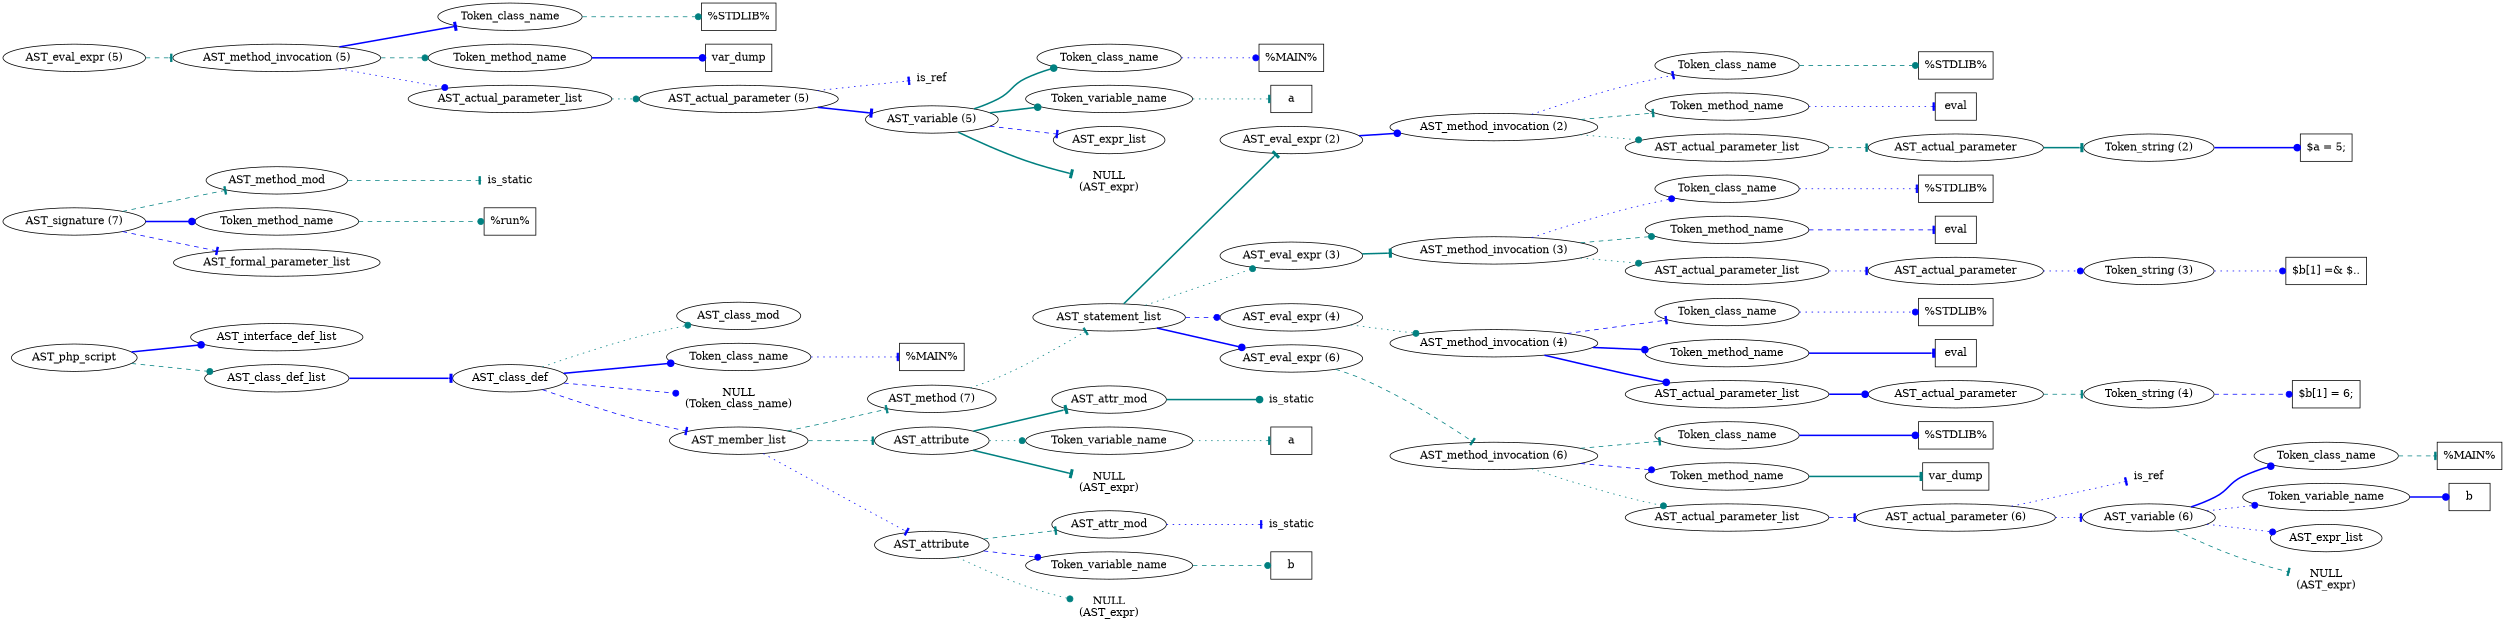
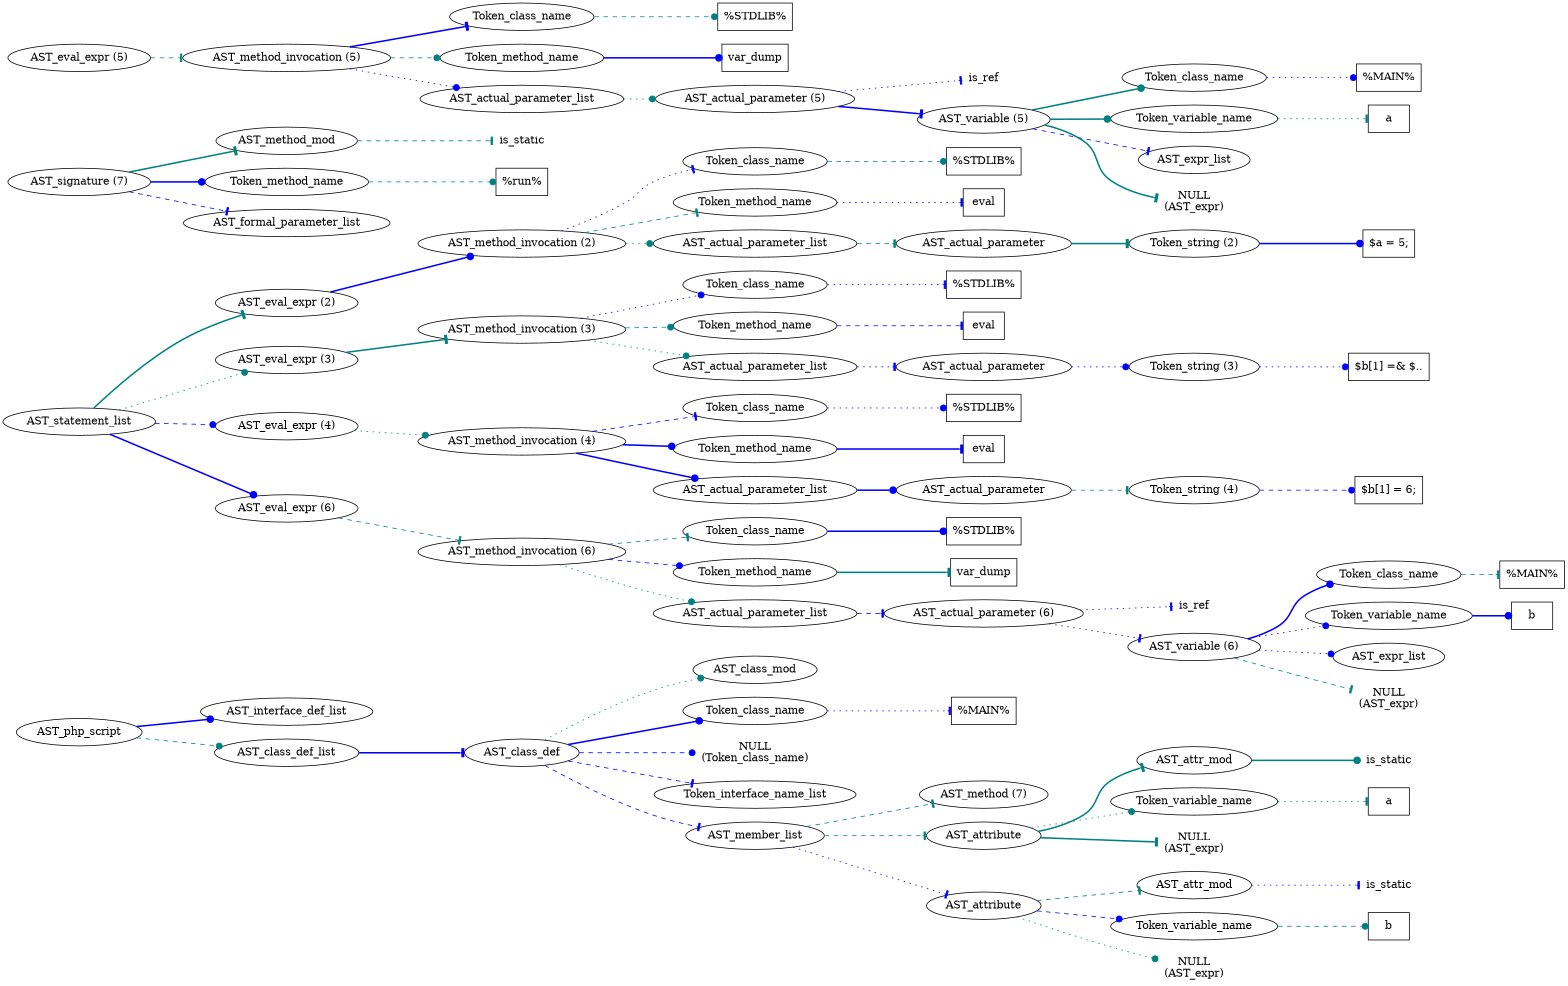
edge "AST_signature (7)" -> "AST_method_mod": style dashed -> bold
edge "AST_method (7)" -> "AST_statement_list": removed
node "Token_interface_name_list": added
